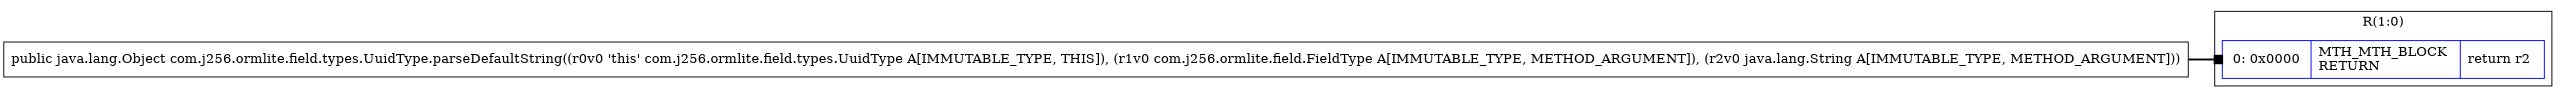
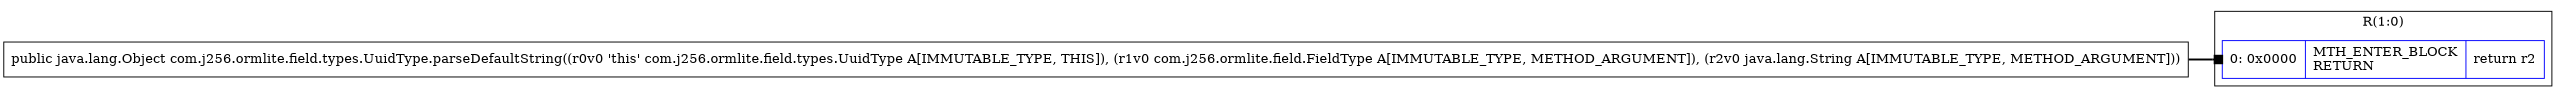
node "0: 0x0000": text "MTH_MTH_BLOCK" -> "MTH_ENTER_BLOCK"
